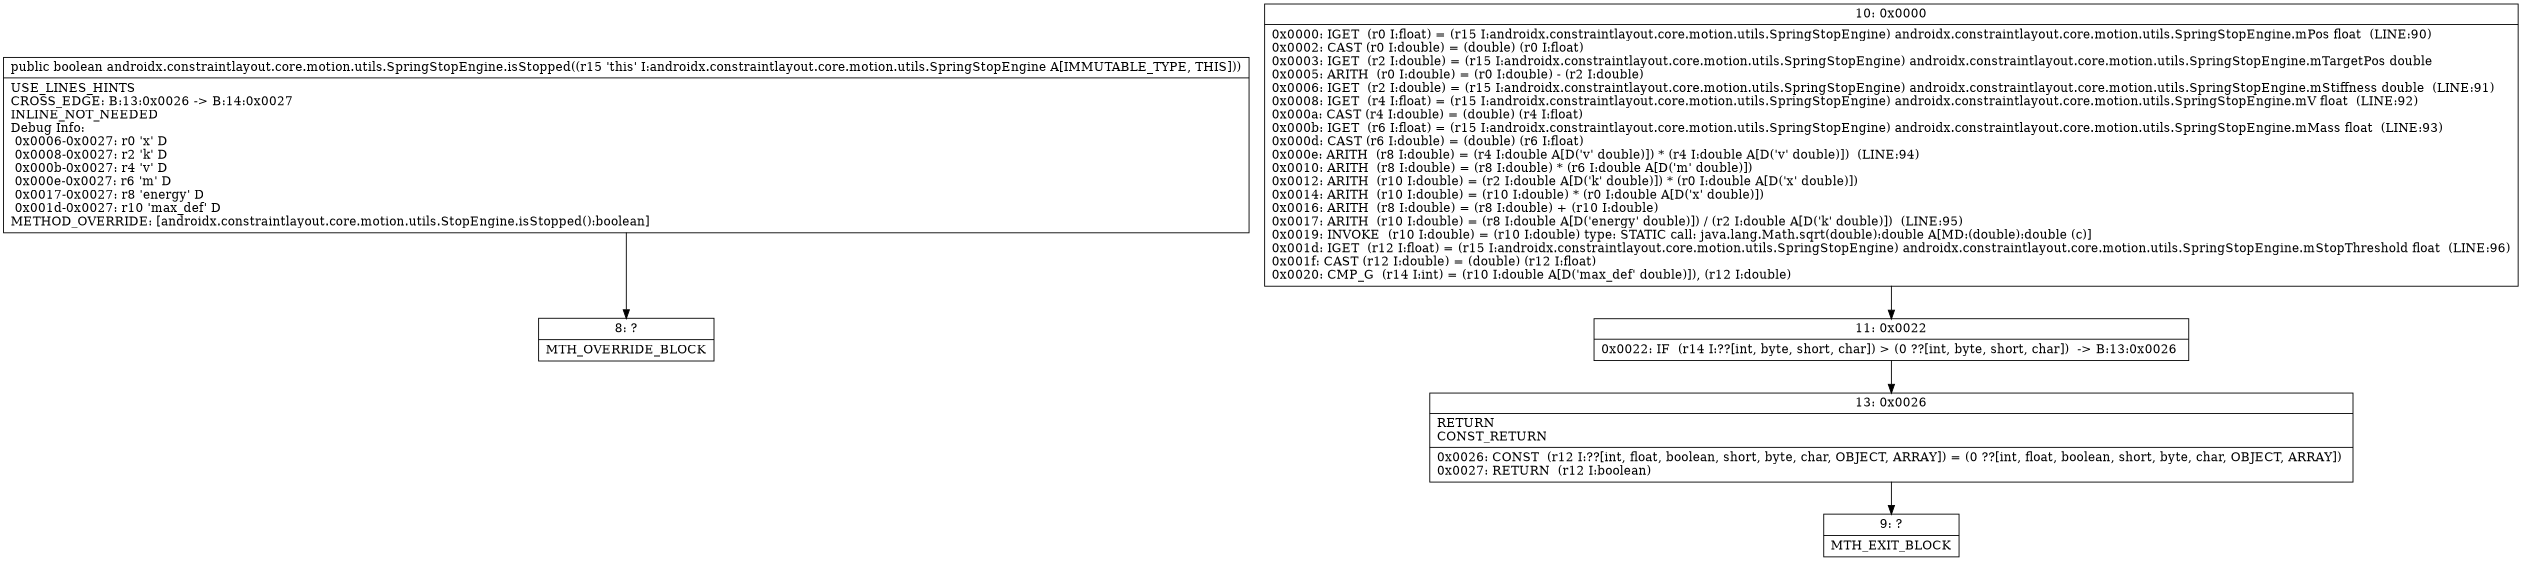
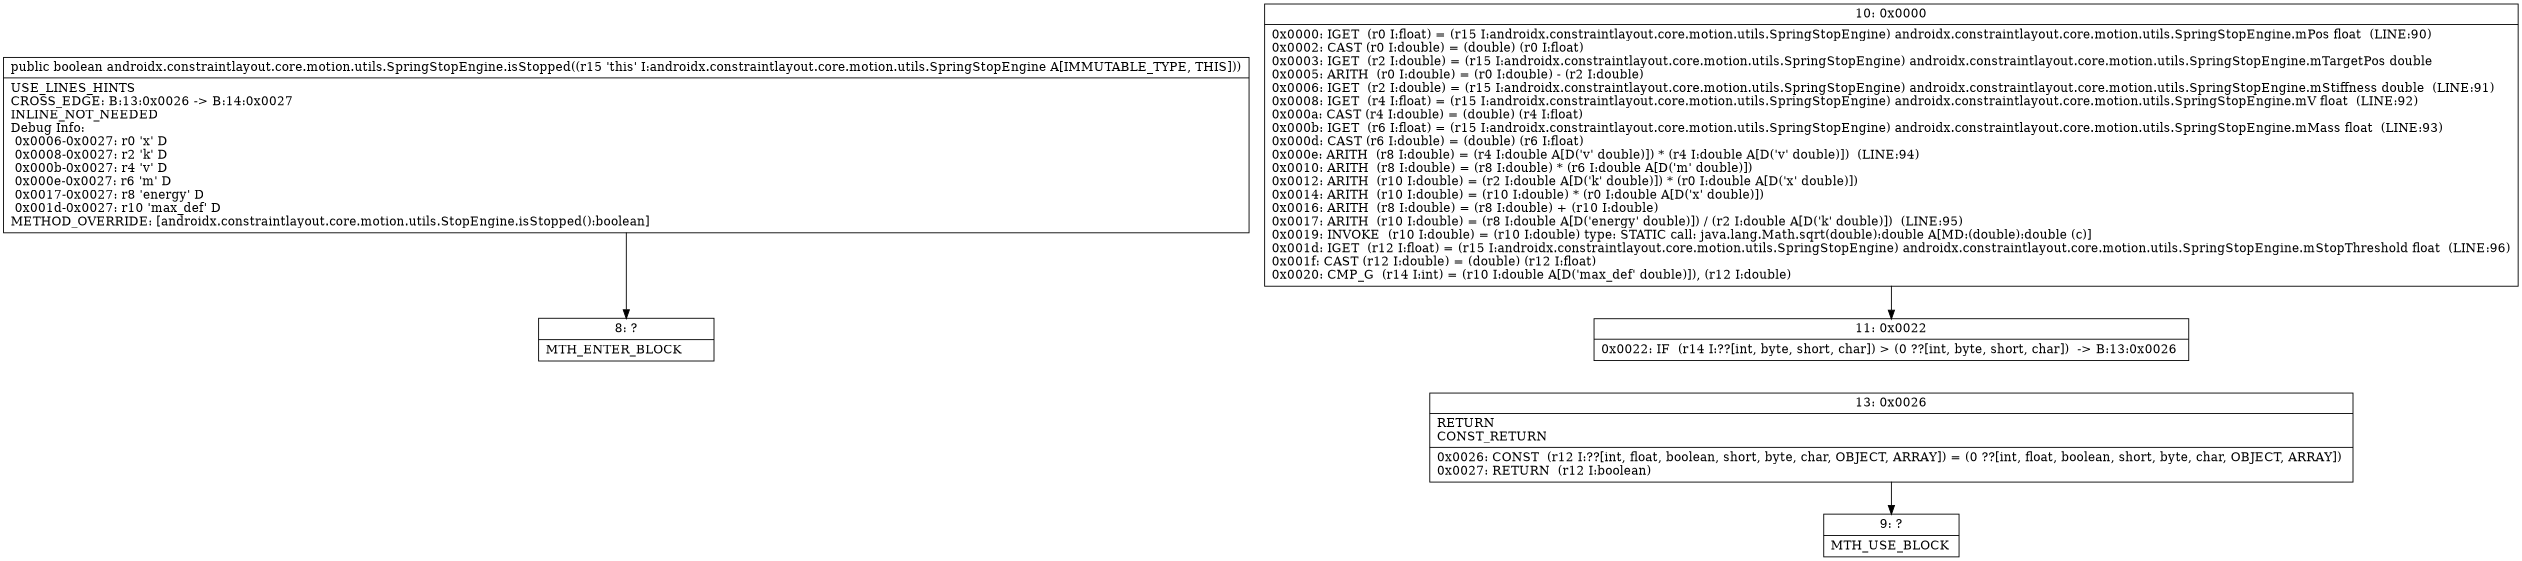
node "8: ?": text "MTH_OVERRIDE_BLOCK" -> "MTH_ENTER_BLOCK"
edge "11: 0x0022" -> "13: 0x0026": removed
node "9: ?": text "MTH_EXIT_BLOCK" -> "MTH_USE_BLOCK"
